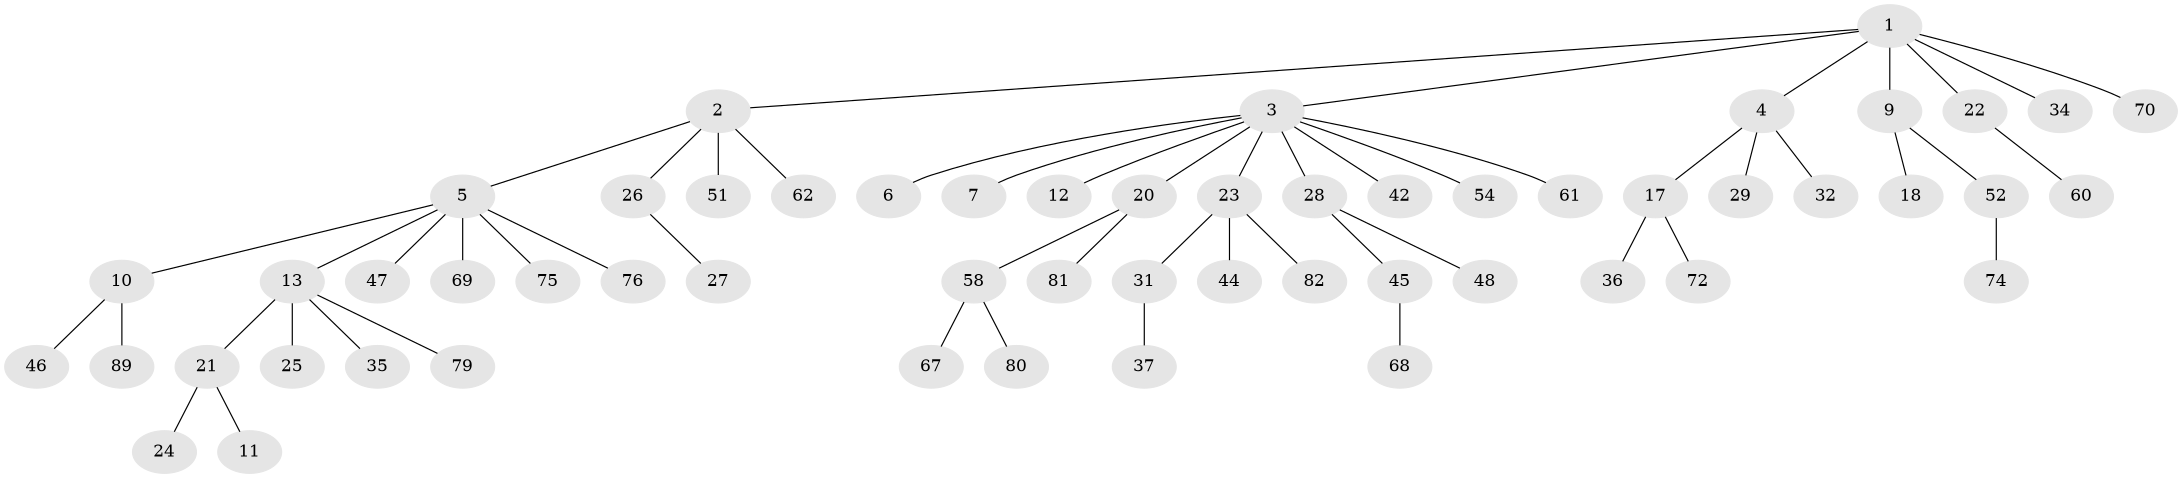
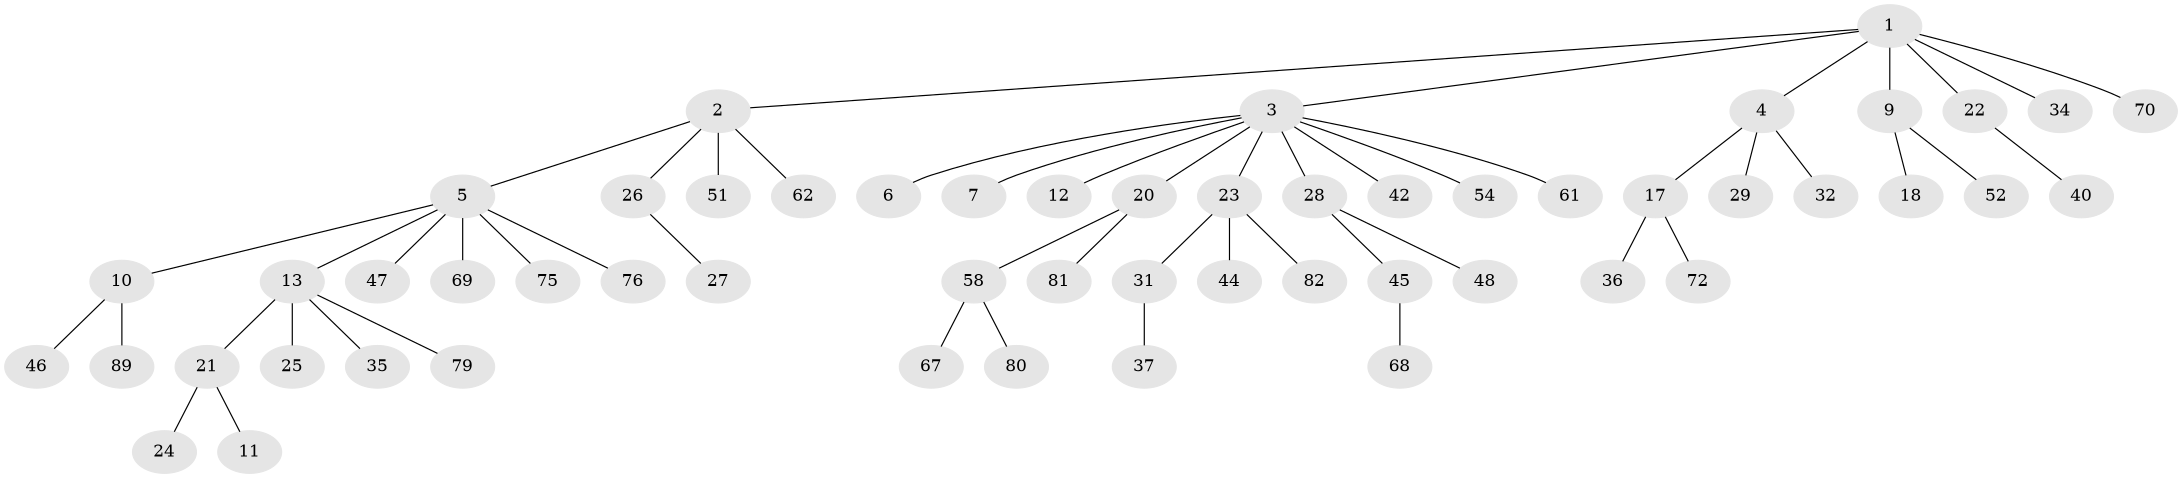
node "60": label "60" -> "40"
node "74": removed
